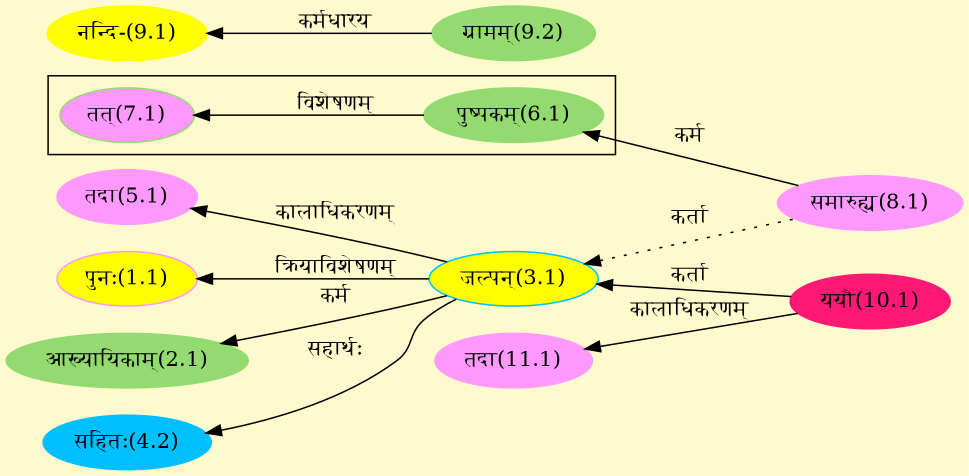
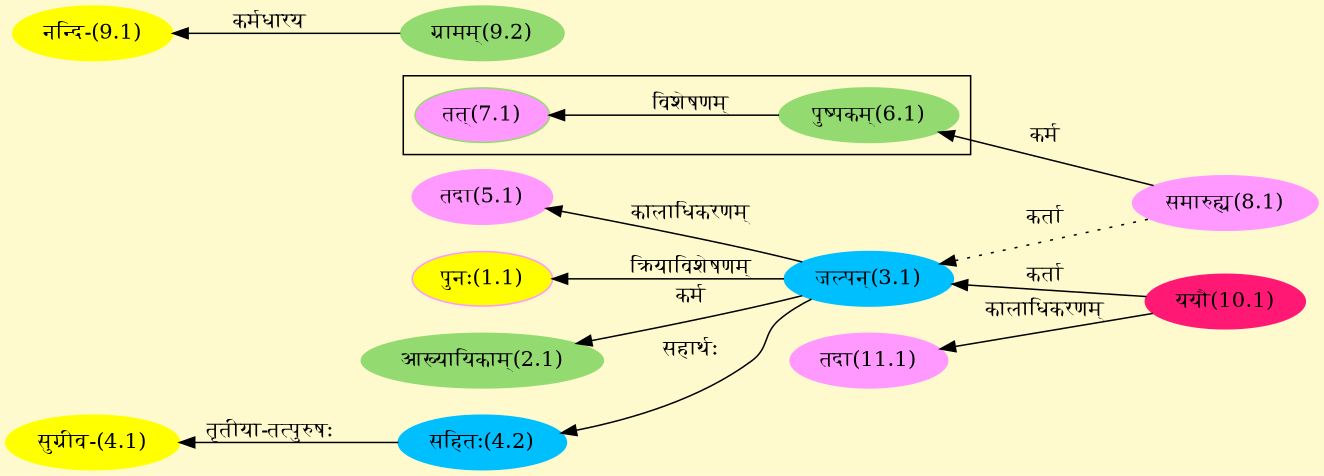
node "जल्पन्(3.1)": fillcolor #ffff00 -> #00bfff
node "सुग्रीव-(4.1)": added
